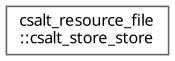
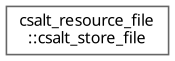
node "csalt_resource_file ::csalt_store_store": label "csalt_resource_file ::csalt_store_store" -> "csalt_resource_file ::csalt_store_file"
